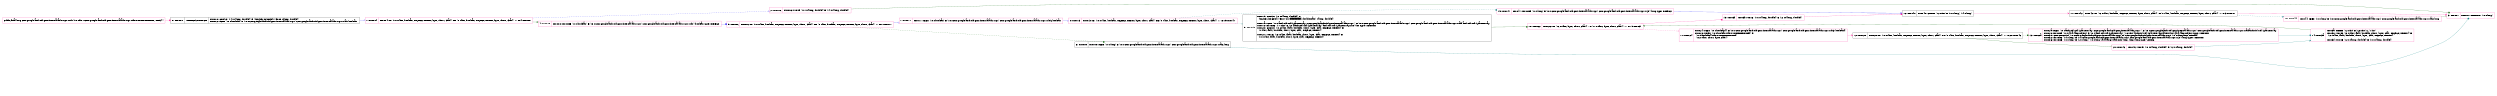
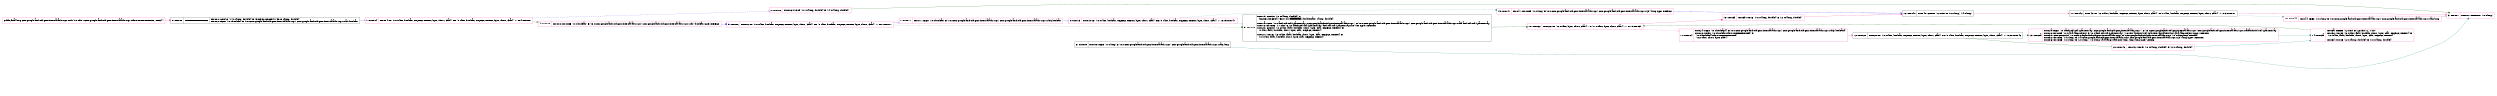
node "0: 0x0000": text "MTH_CAST_BLOCK" -> "MTH_ENTER_BLOCK"
edge "5: 0x000c" -> "6: 0x000e": now "5: 0x000c" -> "9: 0x0015"
